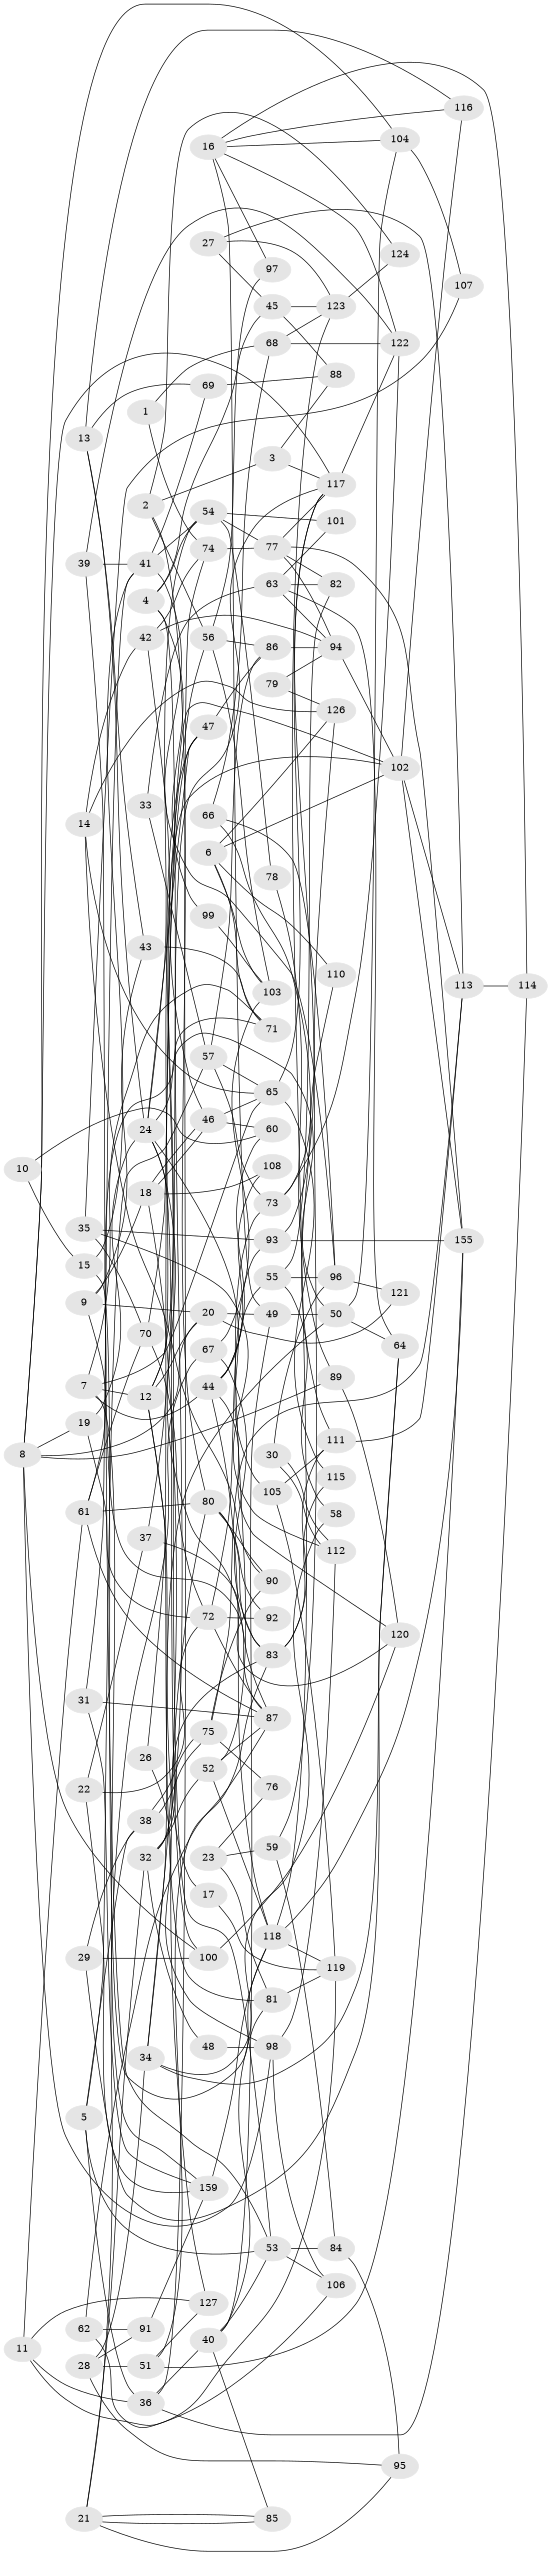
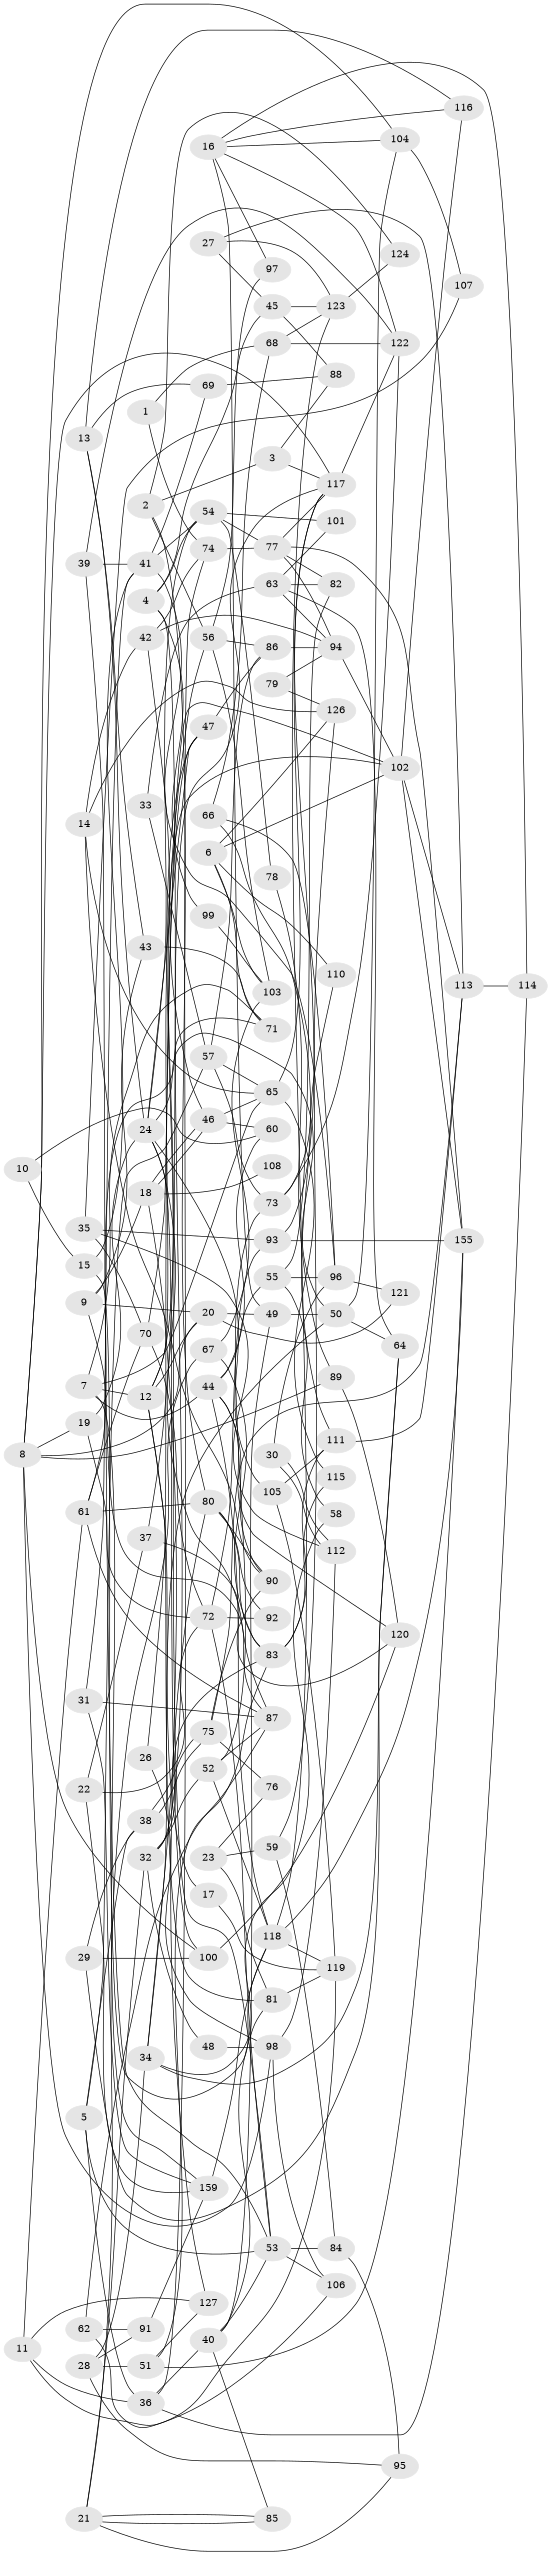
edge "108" -- "44": now "90" -- "44"
edge "72" -- "87": now "72" -- "53"
